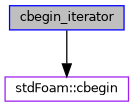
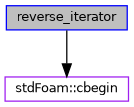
node "cbegin_iterator": label "cbegin_iterator" -> "reverse_iterator"
